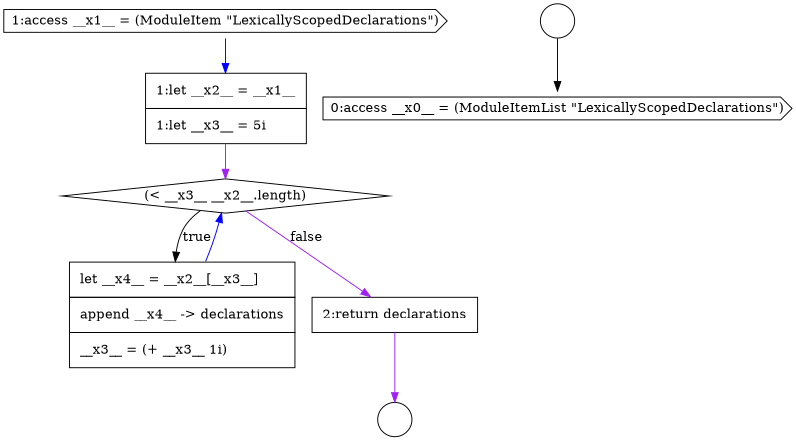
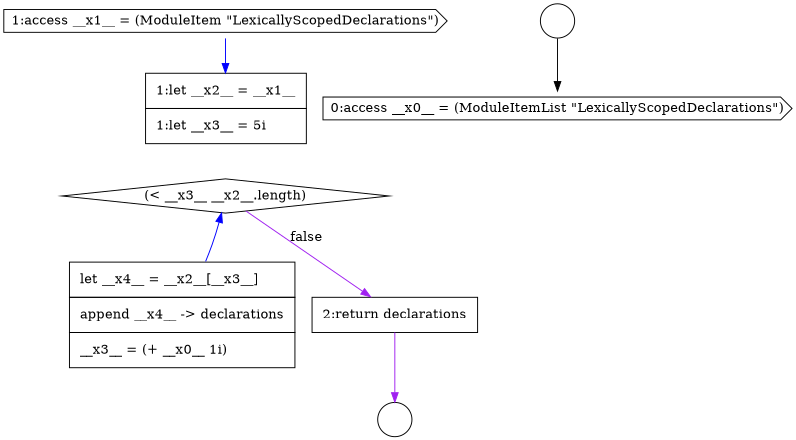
edge "1:let __x2__ = __x1__" -> "(< __x3__ __x2__.length)": removed
edge "(< __x3__ __x2__.length)" -> "let __x4__ = __x2__[__x3__]": removed, label "true"
node "let __x4__ = __x2__[__x3__]": text "__x3__ = (+ __x3__ 1i)" -> "__x3__ = (+ __x0__ 1i)"
